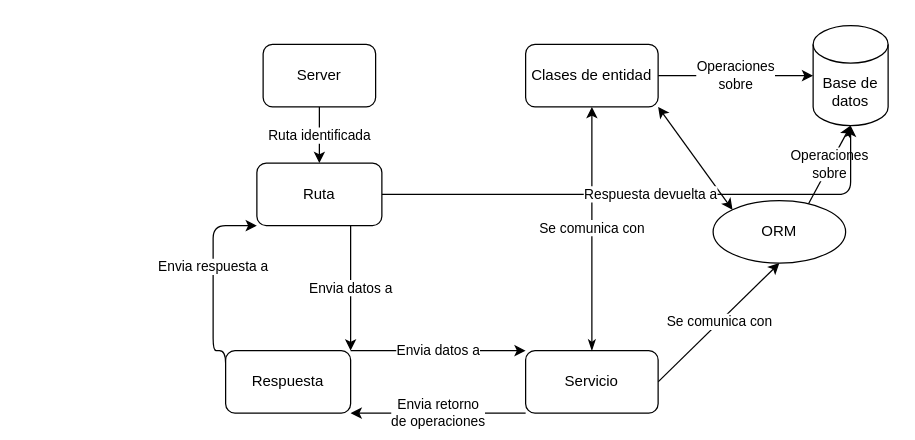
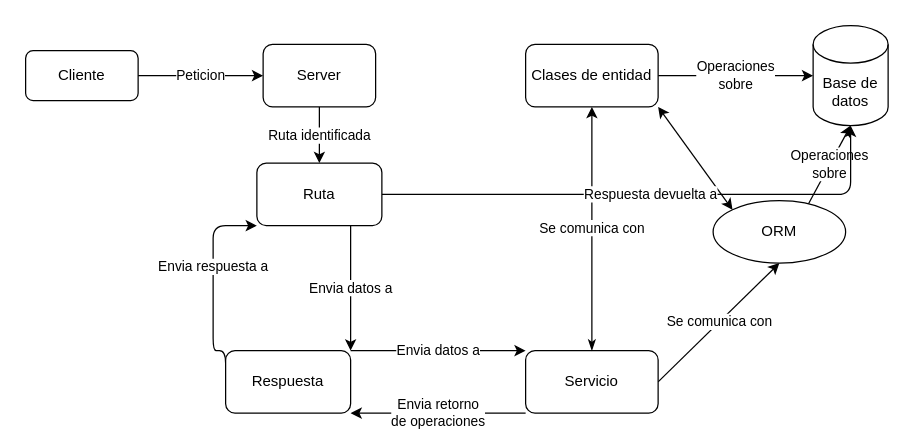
node "Cliente": added
edge "Cliente" -> "Server": added, label "Peticion"
